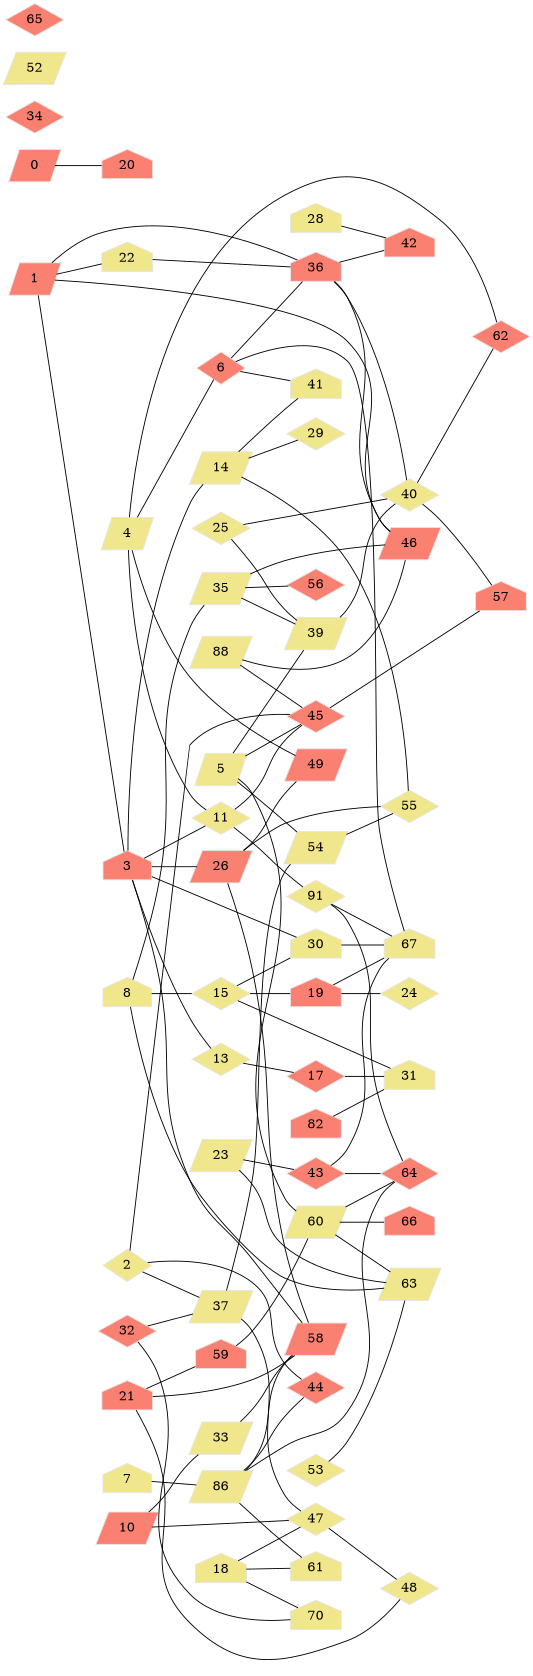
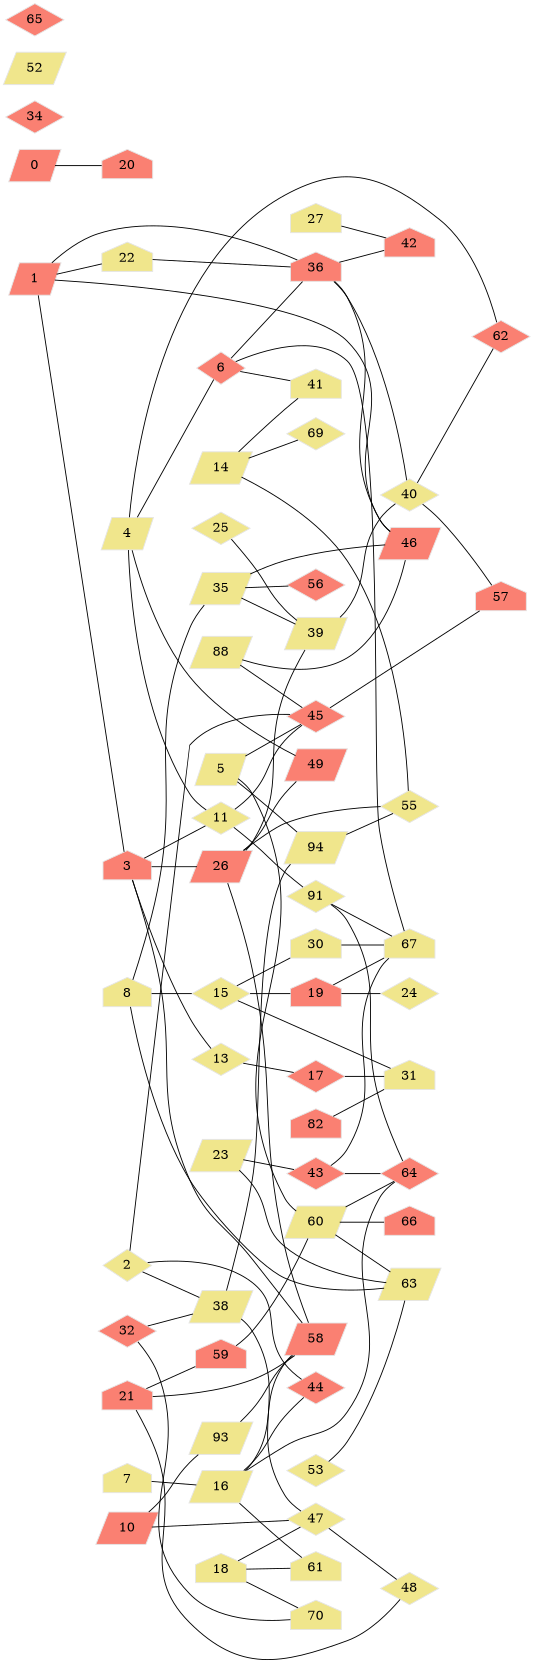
node "28": label "28" -> "27"
node "29": label "29" -> "69"
edge "40" -- "25": removed
edge "14" -- "3": removed
edge "39" -- "5": now "39" -- "26"
node "54": label "54" -> "94"
edge "3" -- "30": removed
node "37": label "37" -> "38"
node "33": label "33" -> "93"
node "86": label "86" -> "16"
